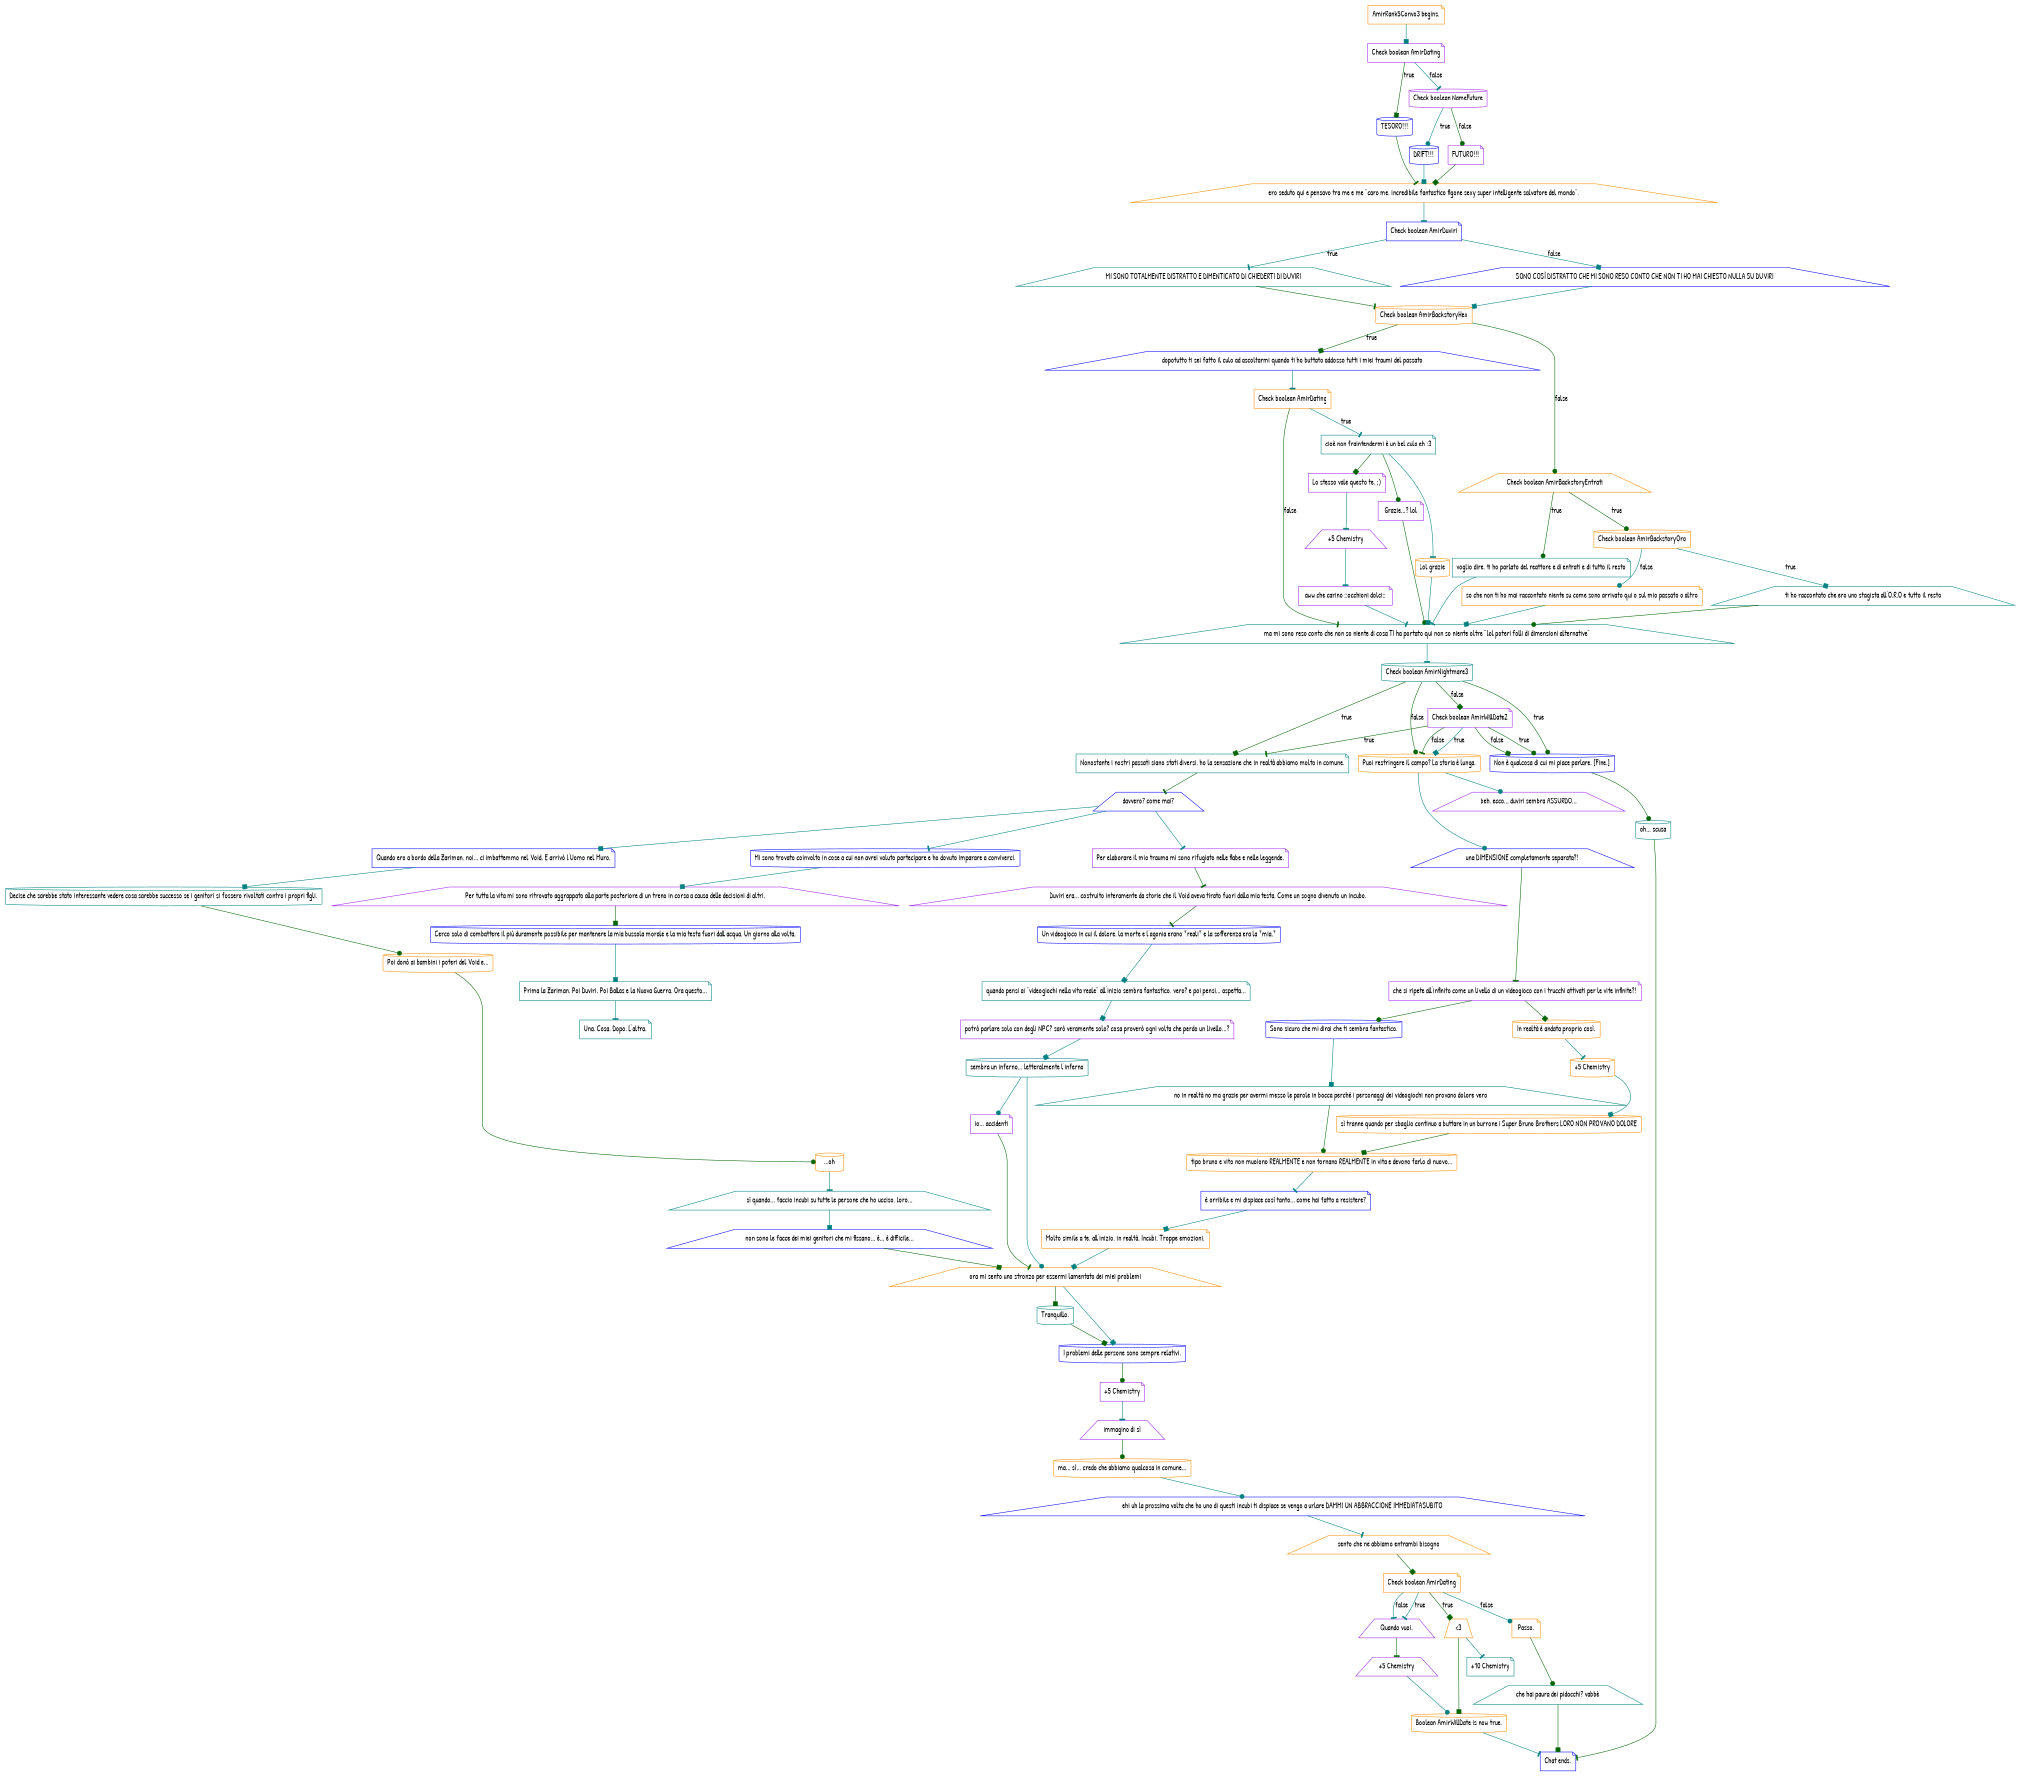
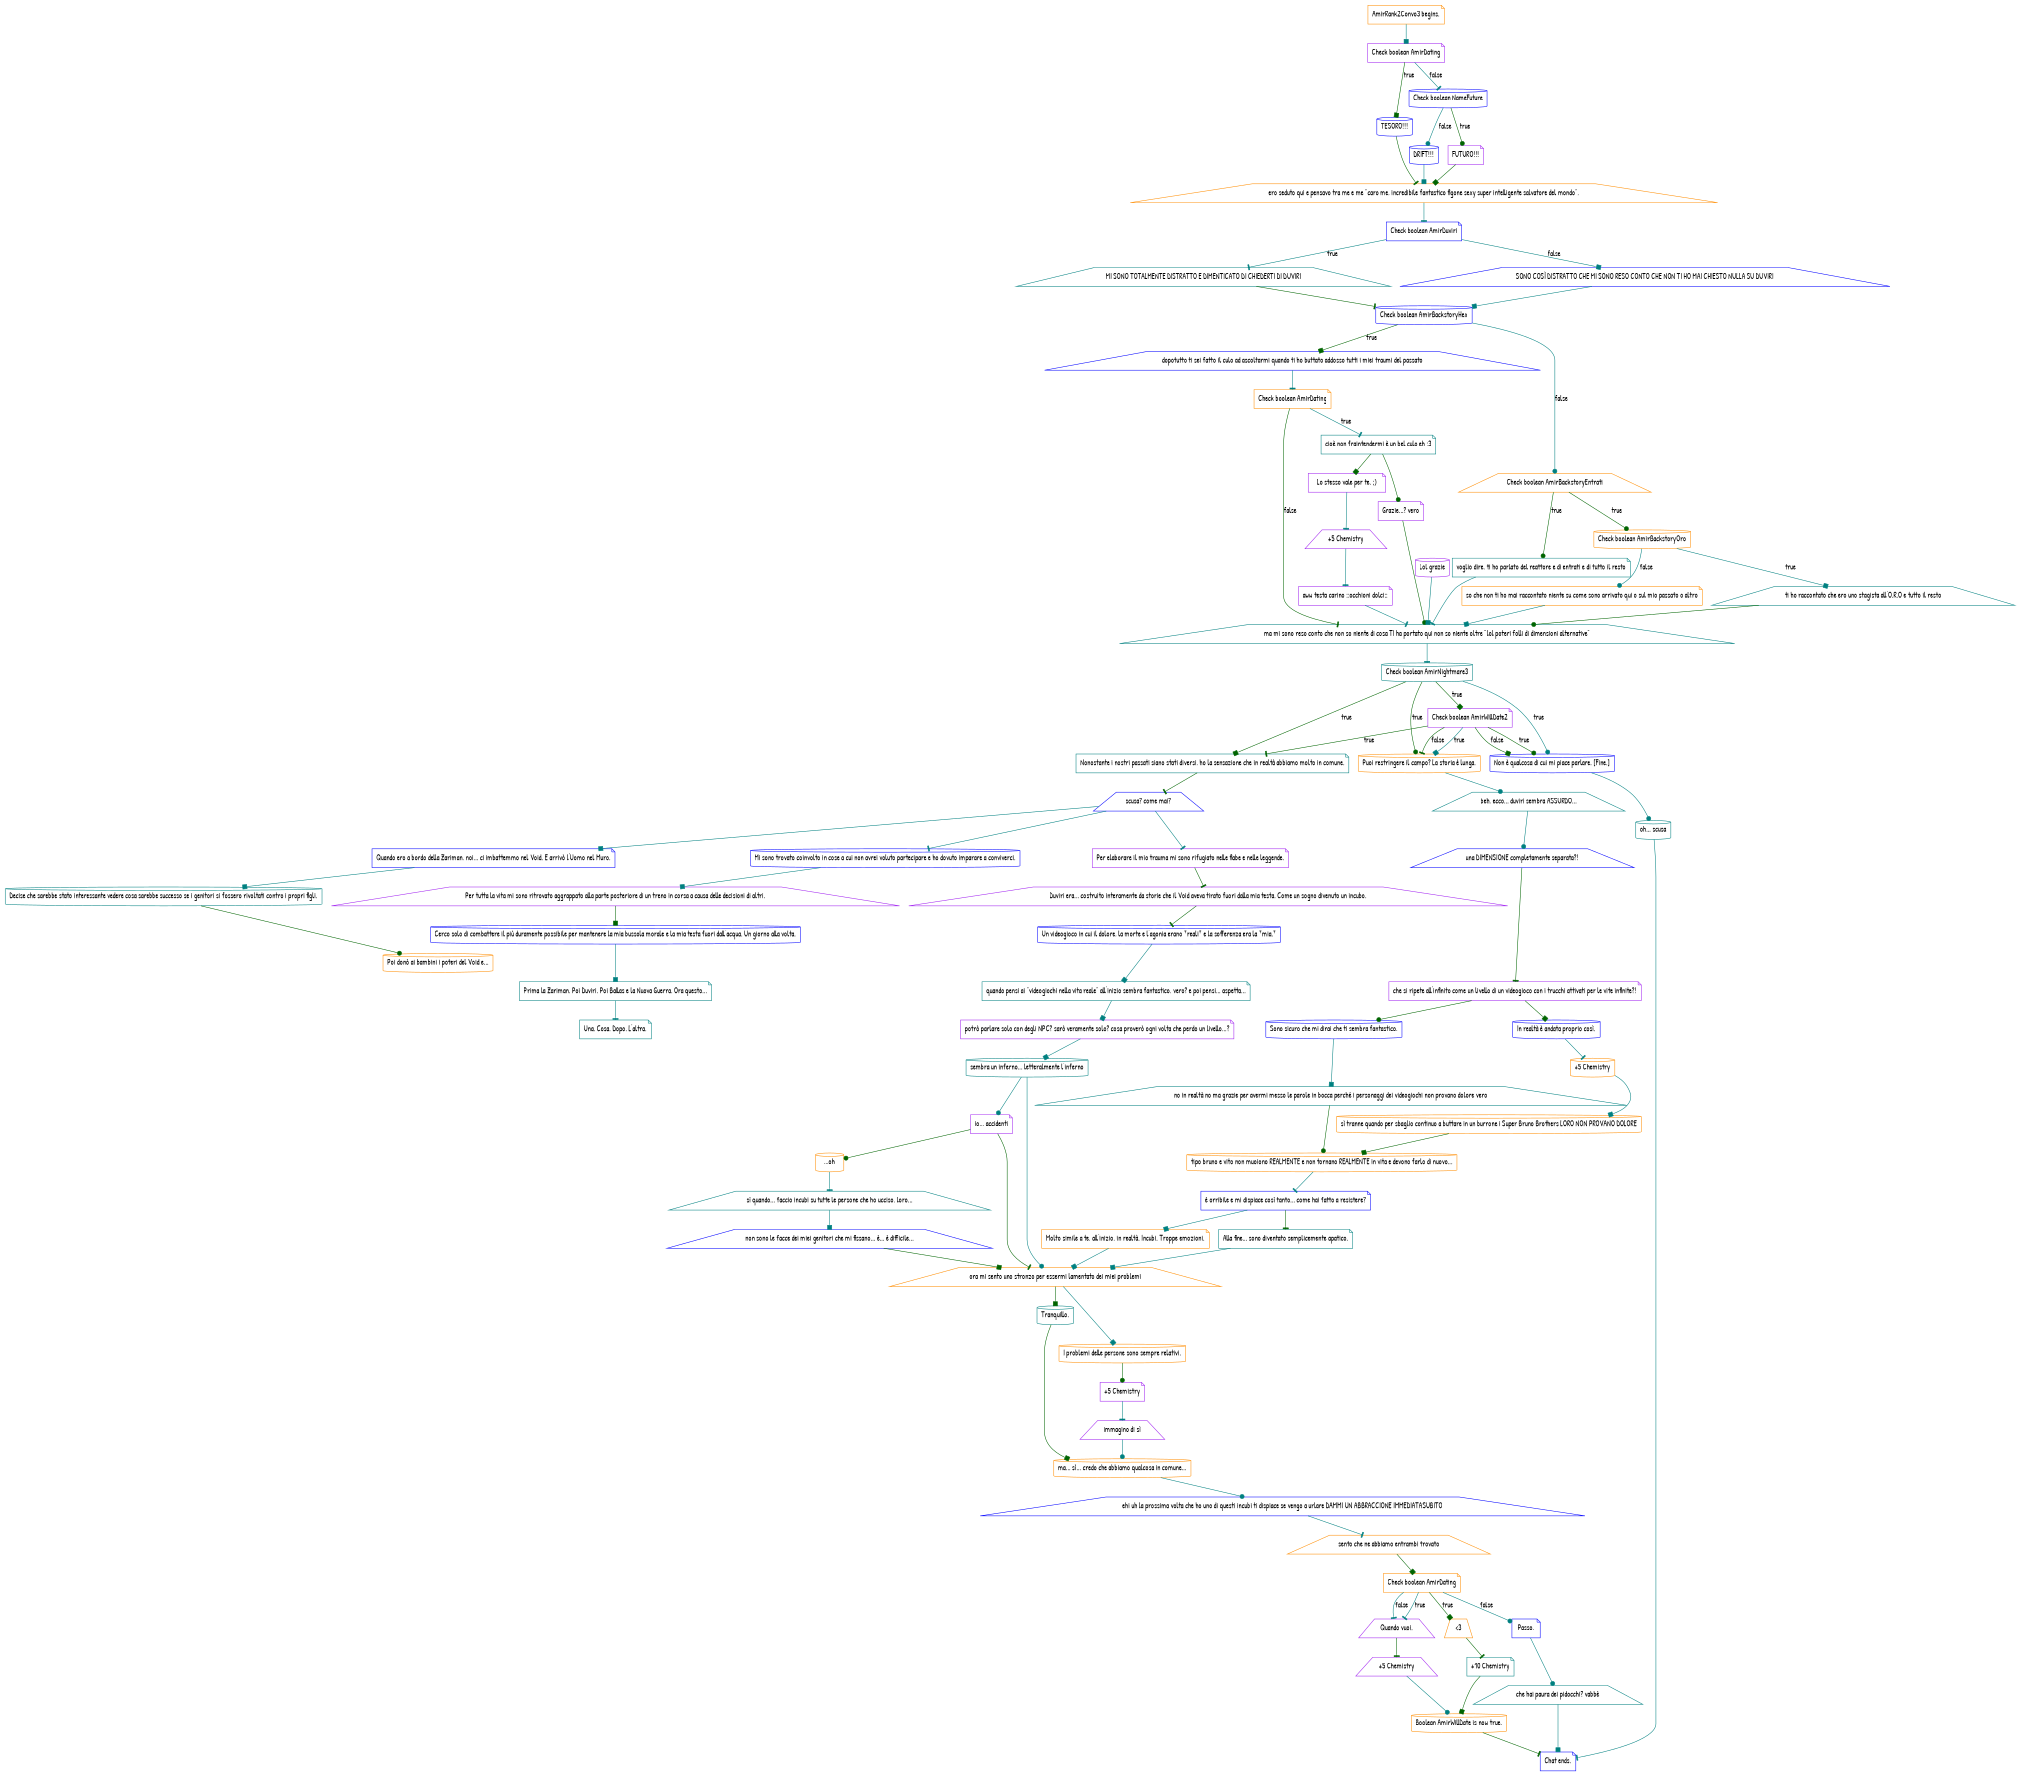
node "AmirRank5Convo3 begins.": label "AmirRank5Convo3 begins." -> "AmirRank2Convo3 begins."
node "Check boolean NameFuture": color purple -> blue
edge "Check boolean NameFuture" -> "DRIFT!!!": label "true" -> "false"
edge "Check boolean NameFuture" -> "FUTURO!!!": label "false" -> "true"
node "Check boolean AmirBackstoryHex": color darkorange -> blue
edge "Check boolean AmirBackstoryHex" -> "Check boolean AmirBackstoryEntrati": color darkgreen -> teal
node "Lo stesso vale questo te. ;)": label "Lo stesso vale questo te. ;)" -> "Lo stesso vale per te. ;)"
edge "cioè non fraintendermi è un bel culo eh :3" -> "Lol grazie": removed
node "Grazie...? lol": label "Grazie...? lol" -> "Grazie...? vero"
node "Lol grazie": color darkorange -> purple
node "aww che carino ::occhioni dolci::": label "aww che carino ::occhioni dolci::" -> "aww testa carino ::occhioni dolci::"
edge "Check boolean AmirNightmare3" -> "Check boolean AmirWillDate2": label "false" -> "true"
edge "Check boolean AmirNightmare3" -> "Non è qualcosa di cui mi piace parlare. [Fine.]": color darkgreen -> teal
edge "Check boolean AmirNightmare3" -> "Puoi restringere il campo? La storia è lunga.": label "false" -> "true"
edge "Non è qualcosa di cui mi piace parlare. [Fine.]" -> "oh... scusa": color darkgreen -> teal
node "davvero? come mai?": label "davvero? come mai?" -> "scusa? come mai?"
node "beh, ecco... duviri sembra ASSURDO...": color purple -> teal
edge "Puoi restringere il campo? La storia è lunga." -> "una DIMENSIONE completamente separata?!": now "beh, ecco... duviri sembra ASSURDO..." -> "una DIMENSIONE completamente separata?!"
node "In realtà è andata proprio così.": color darkorange -> blue
edge "Poi donò ai bambini i poteri del Void e..." -> "...oh": now "io... accidenti" -> "...oh"
node "Alla fine... sono diventato semplicemente apatico.": added
edge "oh... scusa" -> "Chat ends.": color darkgreen -> teal
edge "Tranquillo." -> "I problemi delle persone sono sempre relativi.": now "Tranquillo." -> "ma... sì... credo che abbiamo qualcosa in comune..."
node "I problemi delle persone sono sempre relativi.": color blue -> darkorange
edge "immagino di sì" -> "ma... sì... credo che abbiamo qualcosa in comune...": color darkgreen -> teal
node "sento che ne abbiamo entrambi bisogno": label "sento che ne abbiamo entrambi bisogno" -> "sento che ne abbiamo entrambi trovato"
node "Passo.": color darkorange -> blue
edge "<3" -> "+10 Chemistry": color teal -> darkgreen
edge "Passo." -> "che hai paura dei pidocchi? vabbè": color darkgreen -> teal
edge "<3" -> "Boolean AmirWillDate is now true.": now "+10 Chemistry" -> "Boolean AmirWillDate is now true."
edge "che hai paura dei pidocchi? vabbè" -> "Chat ends.": color darkgreen -> teal
edge "Boolean AmirWillDate is now true." -> "Chat ends.": color teal -> darkgreen
